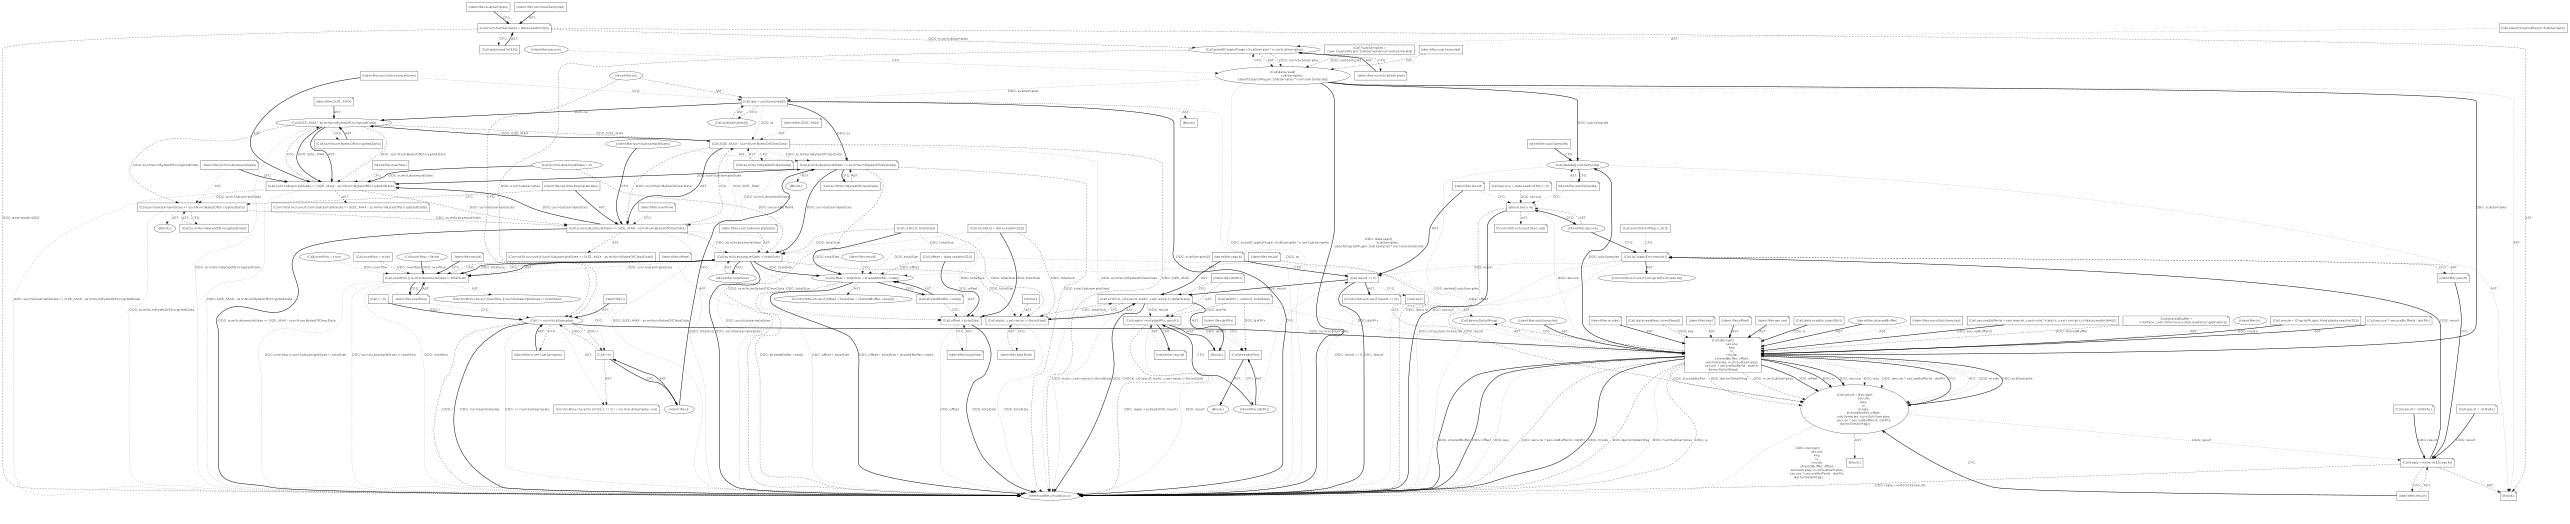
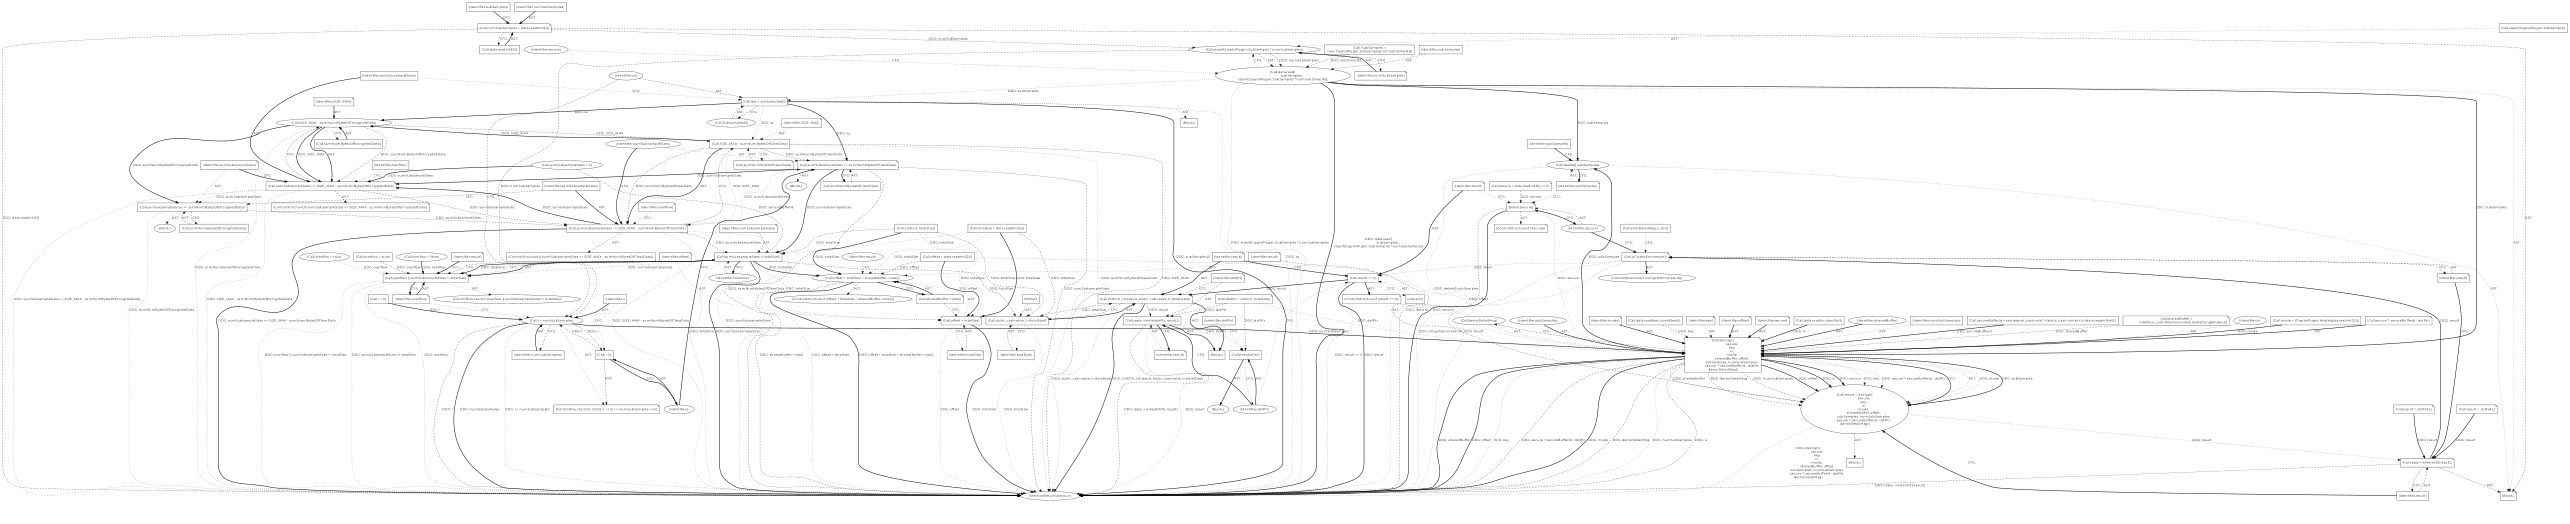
edge "(Call,SIZE_MAX - ss.mNumBytesOfEncryptedData)" -> "(Call,sumSubsampleSizes += ss.mNumBytesOfEncryptedData)": style dashed -> bold
edge "(Call,SIZE_MAX - ss.mNumBytesOfClearData)" -> "(Call,sumSubsampleSizes += ss.mNumBytesOfClearData)": style dotted -> dashed
edge "(Literal,0)" -> "(Call,&errorDetailMsg)": now "(Literal,0)" -> "(Call,result >= 0)"
